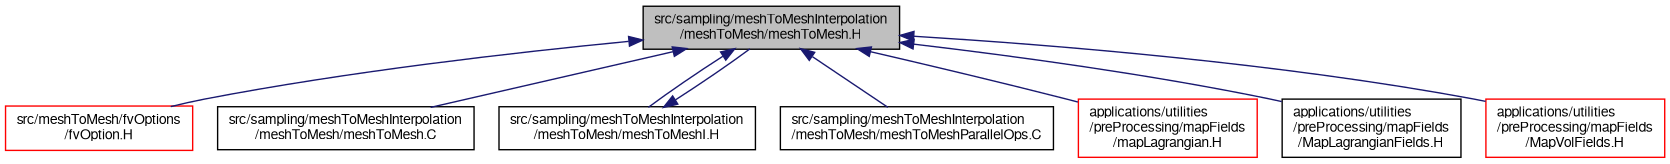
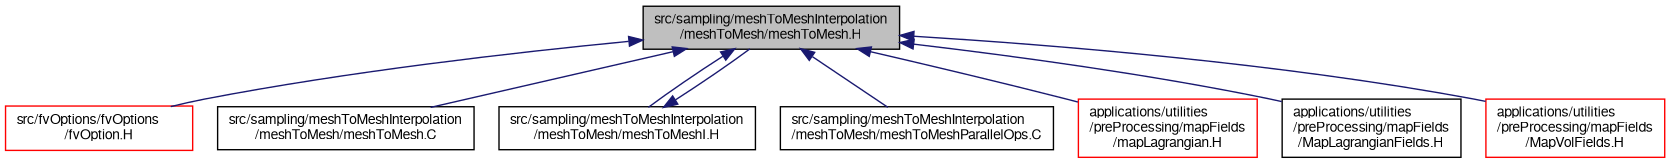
node "src/meshToMesh/fvOptions /fvOption.H": label "src/meshToMesh/fvOptions /fvOption.H" -> "src/fvOptions/fvOptions /fvOption.H"
